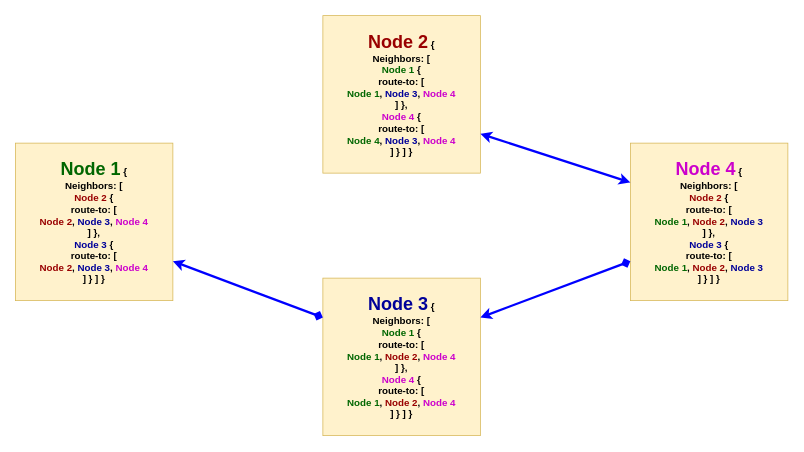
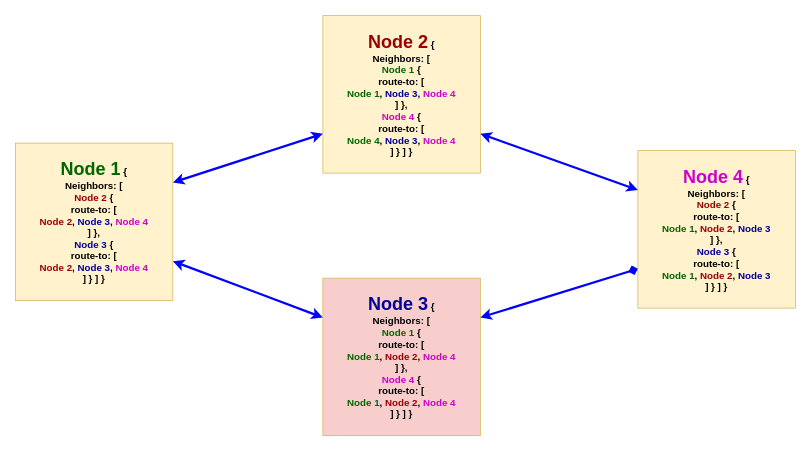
edge "Node 2 { Neighbors: [ Node 1 { route-to: [ Node 1, Node 3, Node 4 ] }, Node 4 { route-to: [ Node 4, Node 3, Node 4 ] } ] }" -- "Node 1 { Neighbors: [ Node 2 { route-to: [ Node 2, Node 3, Node 4 ] }, Node 3 { route-to: [ Node 2, Node 3, Node 4 ] } ] }": added
node "Node 4 { Neighbors: [ Node 2 { route-to: [ Node 1, Node 2, Node 3 ] }, Node 3 { route-to: [ Node 1, Node 2, Node 3 ] } ] }": moved (709, 222) -> (717, 229)
edge "Node 1 { Neighbors: [ Node 2 { route-to: [ Node 2, Node 3, Node 4 ] }, Node 3 { route-to: [ Node 2, Node 3, Node 4 ] } ] }" -- "Node 3 { Neighbors: [ Node 1 { route-to: [ Node 1, Node 2, Node 4 ] }, Node 4 { route-to: [ Node 1, Node 2, Node 4 ] } ] }": arrowhead diamond -> classic
node "Node 3 { Neighbors: [ Node 1 { route-to: [ Node 1, Node 2, Node 4 ] }, Node 4 { route-to: [ Node 1, Node 2, Node 4 ] } ] }": fillcolor #fff2cc -> #f8cecc
